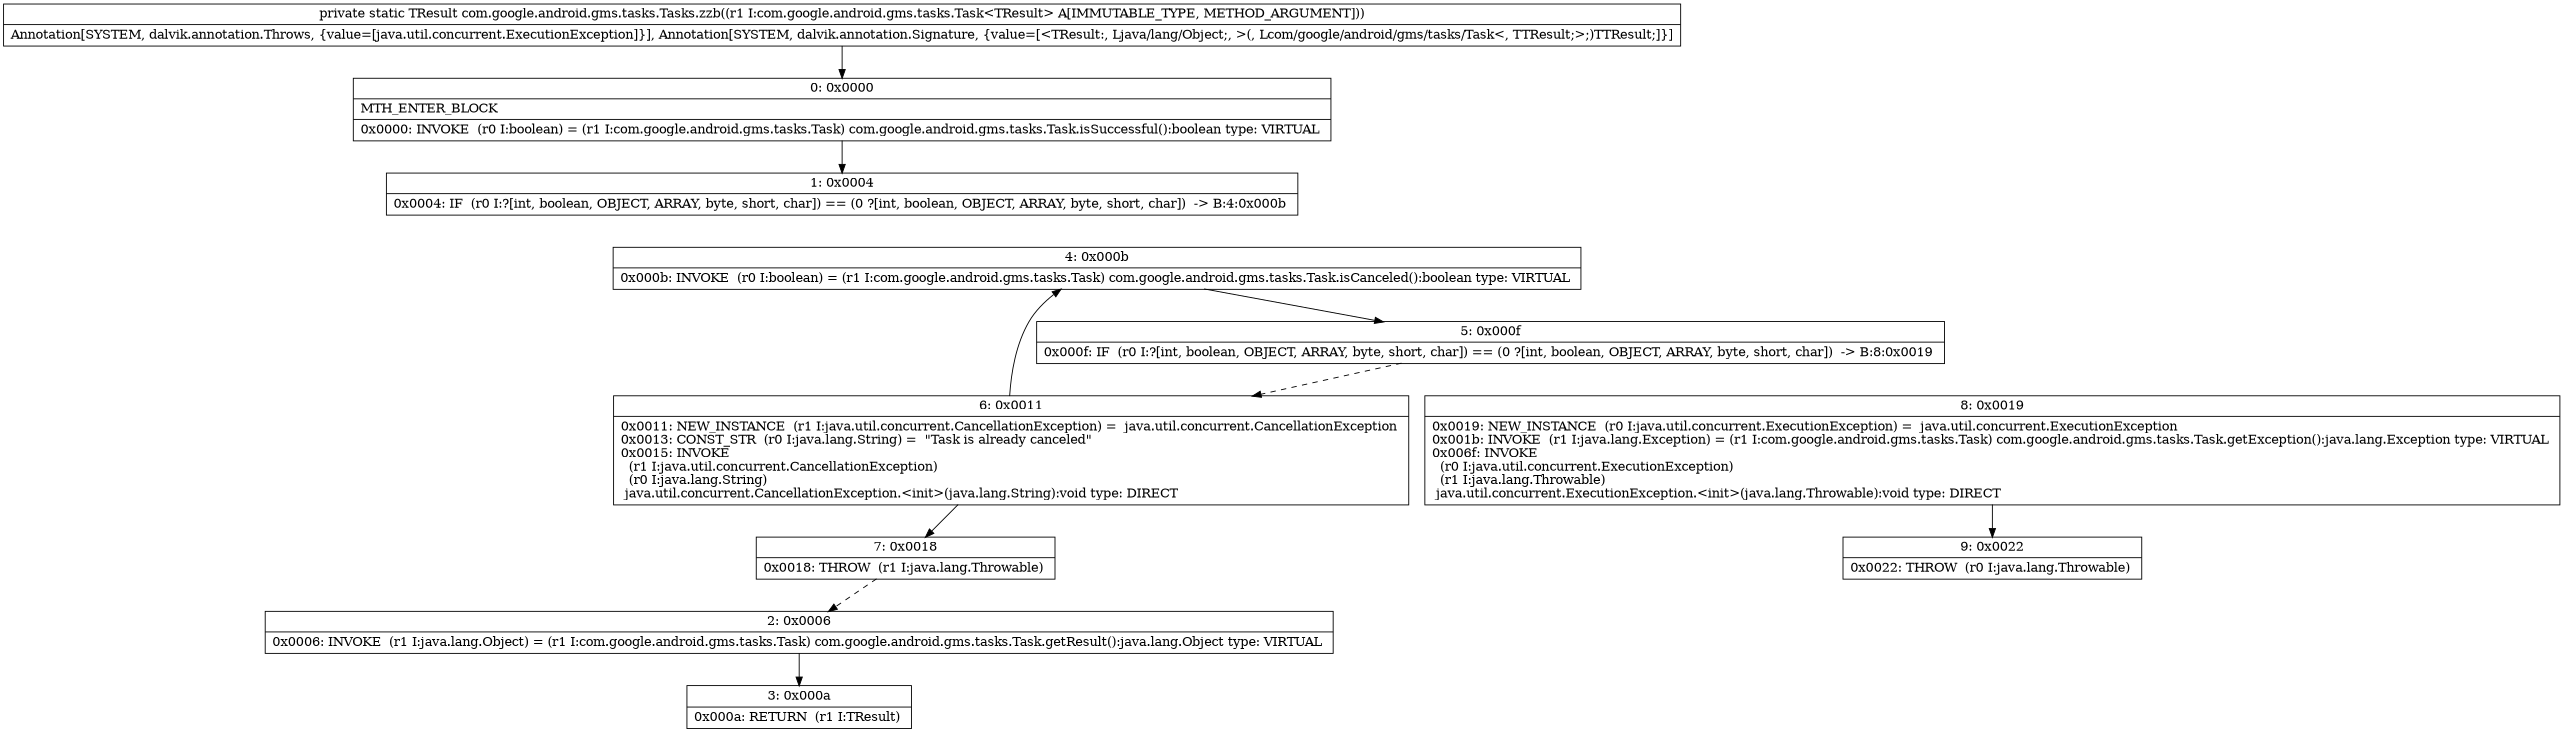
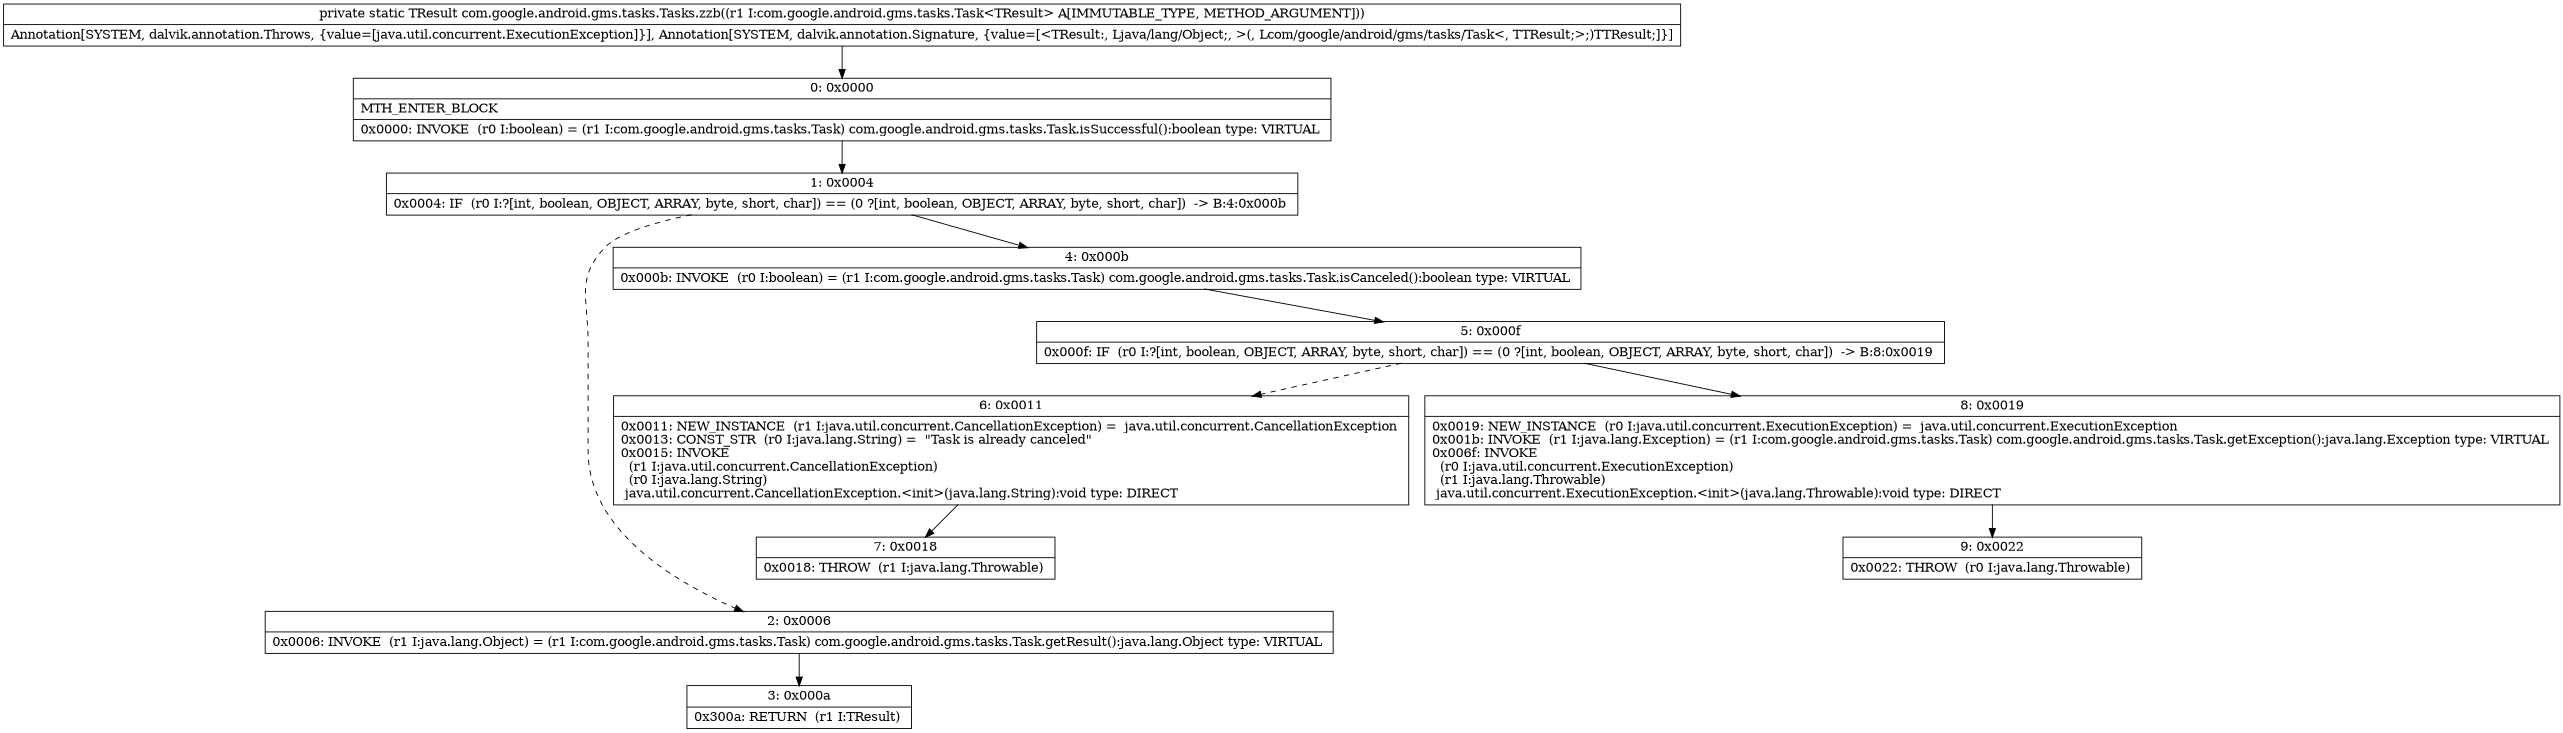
edge "6: 0x0011" -> "4: 0x000b": now "1: 0x0004" -> "4: 0x000b"
edge "5: 0x000f" -> "8: 0x0019": added
edge "7: 0x0018" -> "2: 0x0006": now "1: 0x0004" -> "2: 0x0006"
node "3: 0x000a": text "0x000a: RETURN  (r1 I:TResult)" -> "0x300a: RETURN  (r1 I:TResult)"
